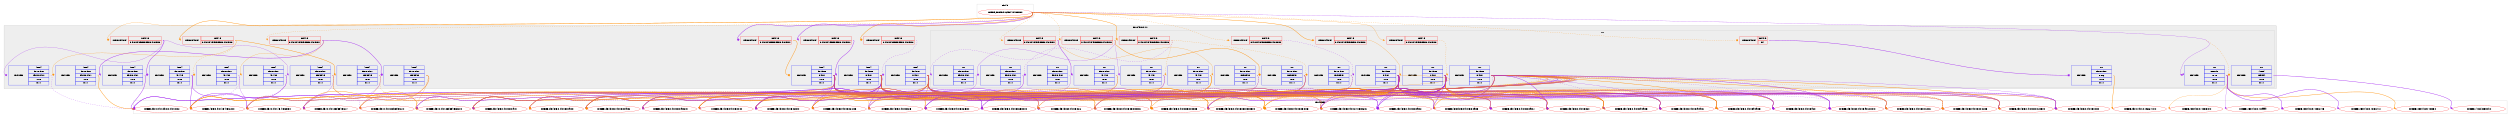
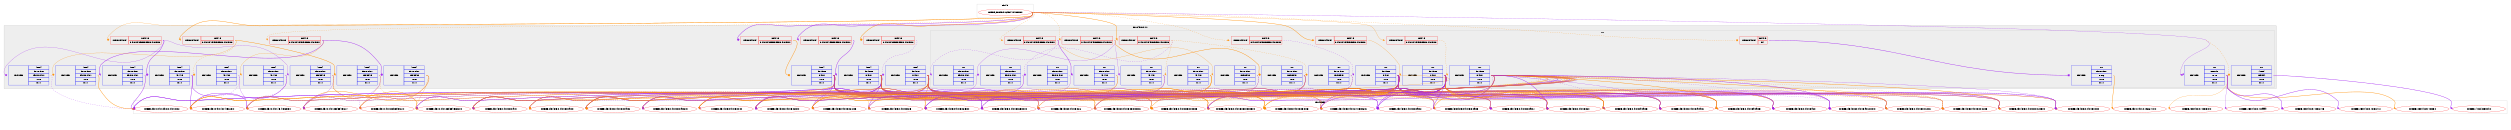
node "portage://lang-python/keyring-24.3.1": label "portage://lang-python/keyring-24.3.1" -> "portage://dev-python/keyring-24.3.1"
